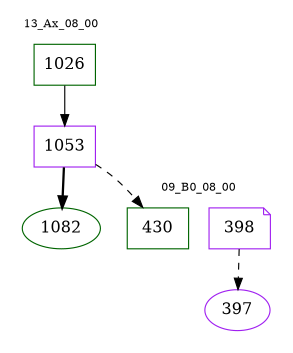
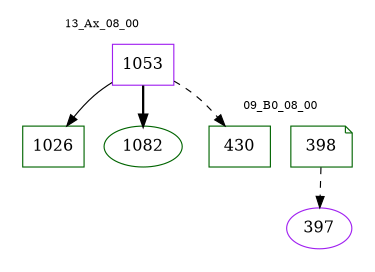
edge "1026" -> "1053": reversed
node "398": color purple -> darkgreen
